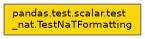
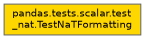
node "pandas.test.scalar.test _nat.TestNaTFormatting": label "pandas.test.scalar.test _nat.TestNaTFormatting" -> "pandas.tests.scalar.test _nat.TestNaTFormatting"
